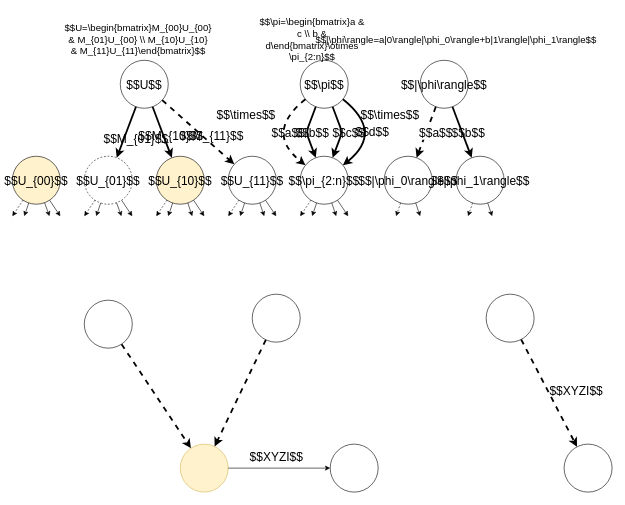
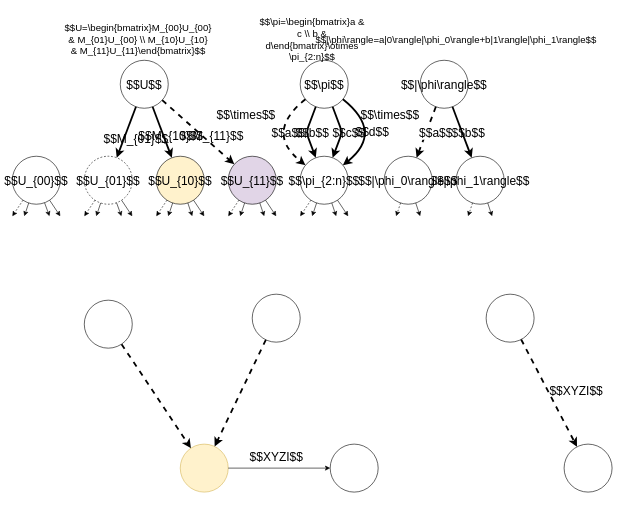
node "$$U_{00}$$": fillcolor #fff2cc -> #ffffff
node "$$U_{11}$$": fillcolor #ffffff -> #e1d5e7
